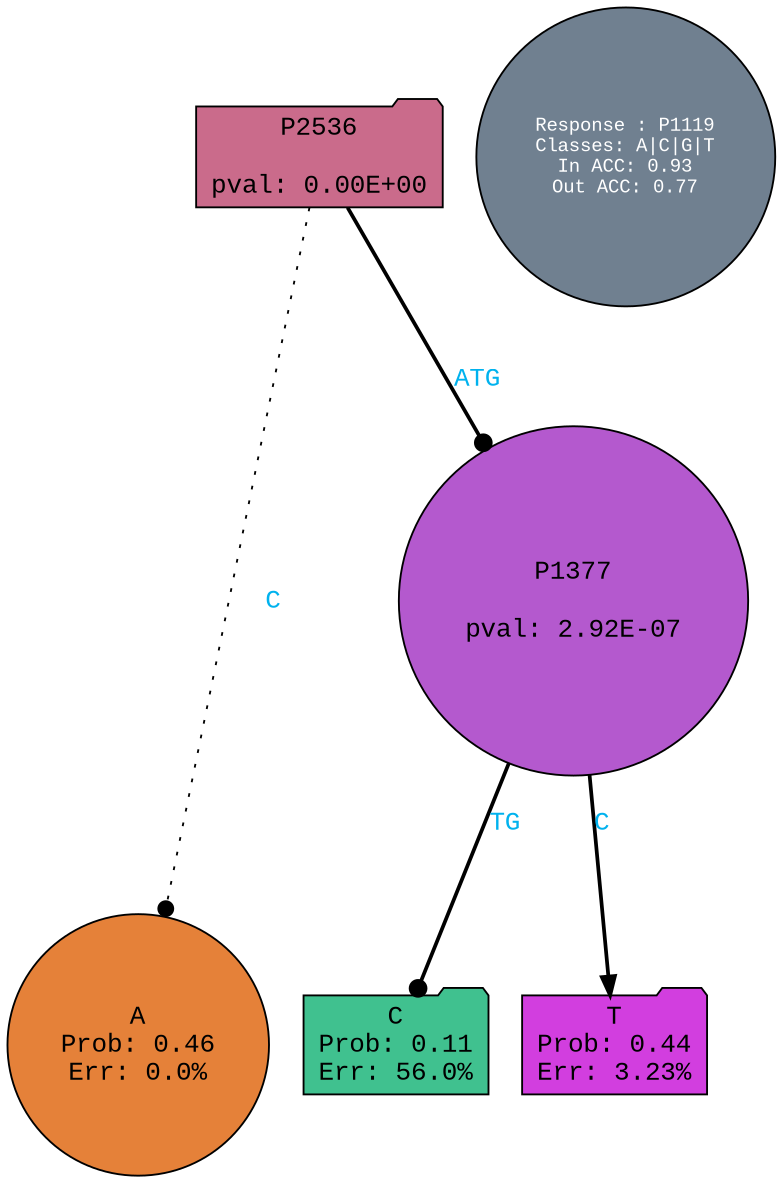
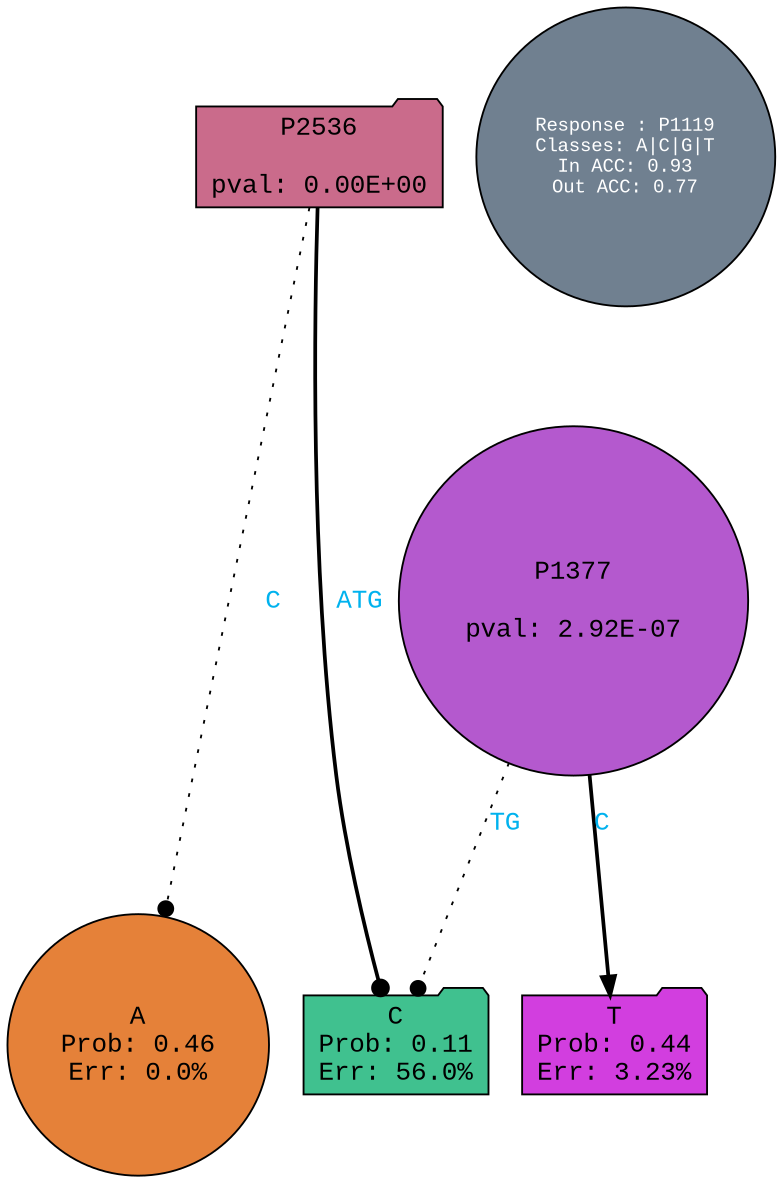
edge "P2536 pval: 0.00E+00" -> "P1377 pval: 2.92E-07": now "P2536 pval: 0.00E+00" -> "C Prob: 0.11 Err: 56.0%"
edge "P1377 pval: 2.92E-07" -> "C Prob: 0.11 Err: 56.0%": style bold -> dotted
